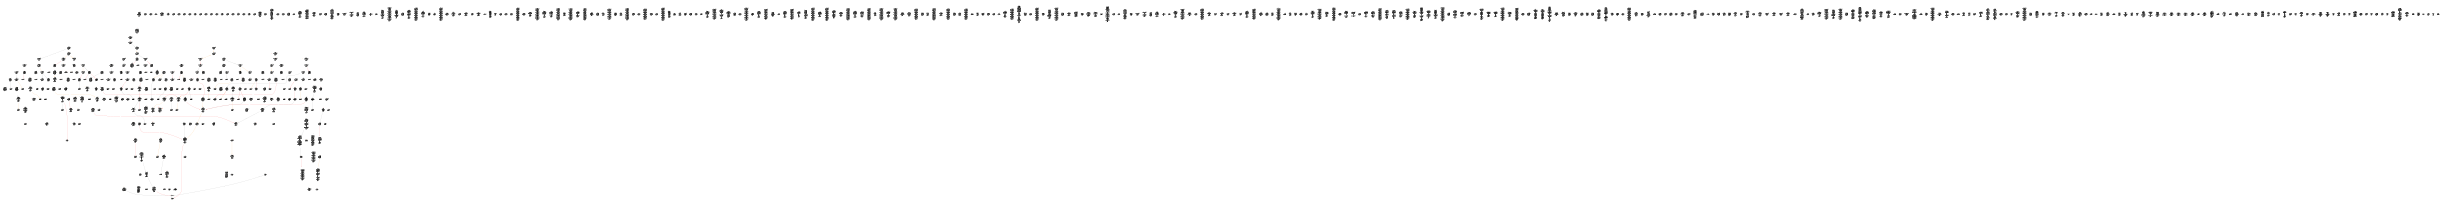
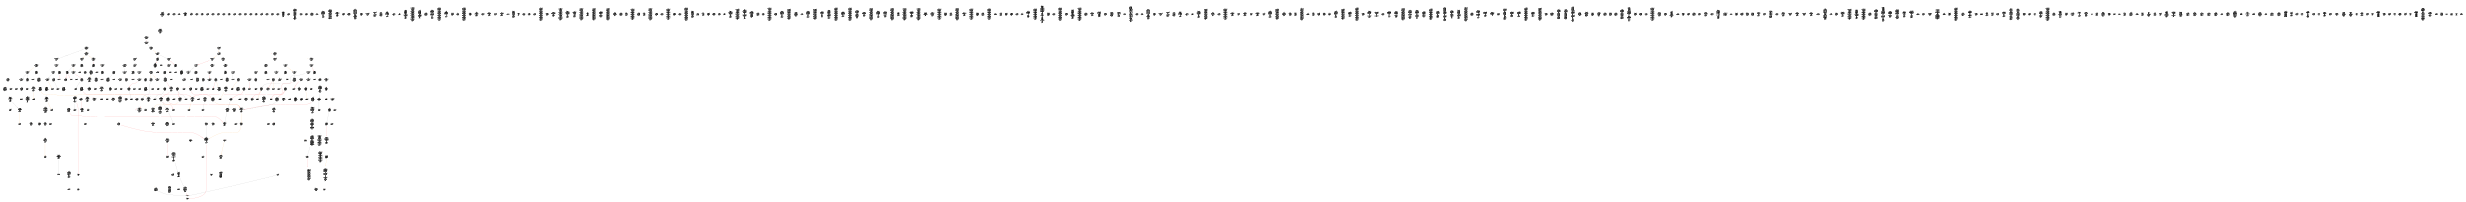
node "# 0x96 PUSHX LogicData EQ PUSHX Data JUMPI": removed
